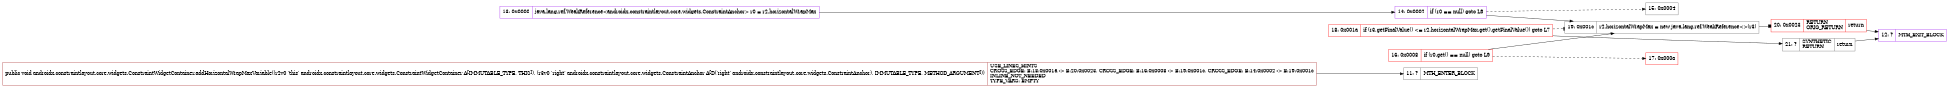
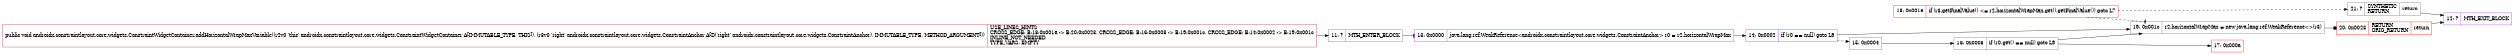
edge "11: ?" -> "13: 0x0000": added
edge "18: 0x001a" -> "21: ?": style solid -> dashed
edge "15: 0x0004" -> "16: 0x0008": added
node "16: 0x0008": color red -> gray40
edge "16: 0x0008" -> "17: 0x000a": style dashed -> solid
